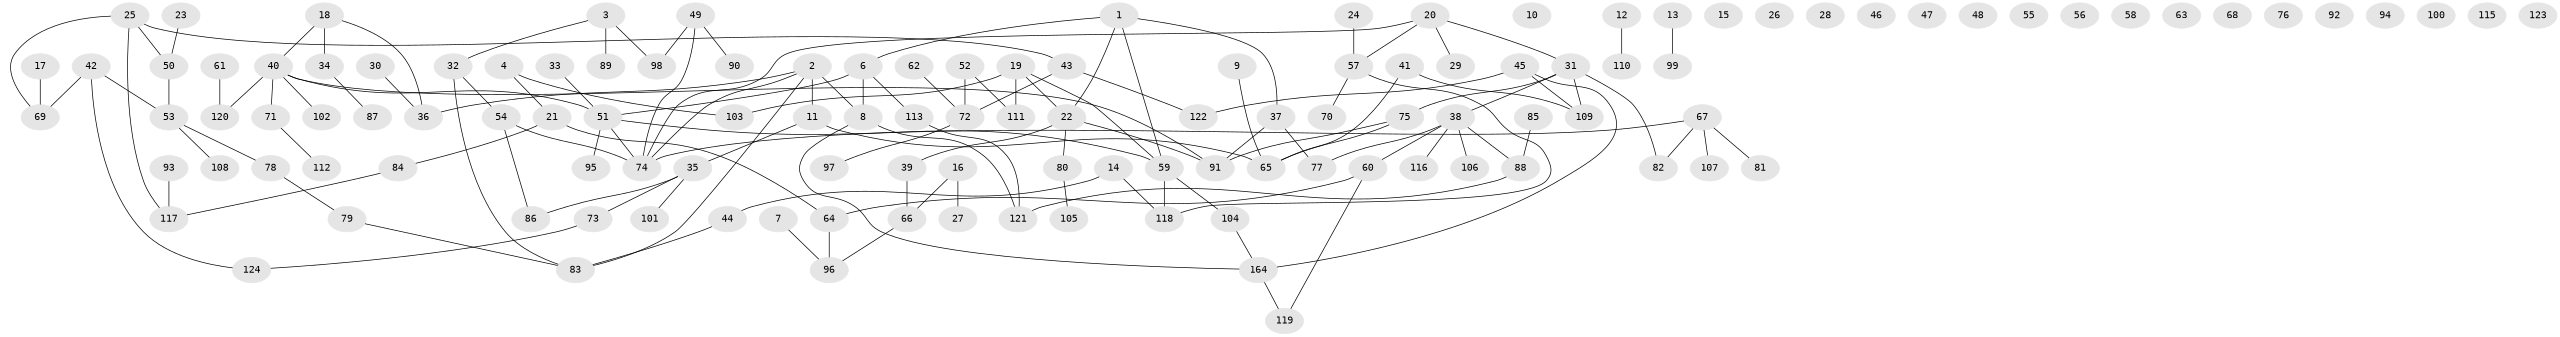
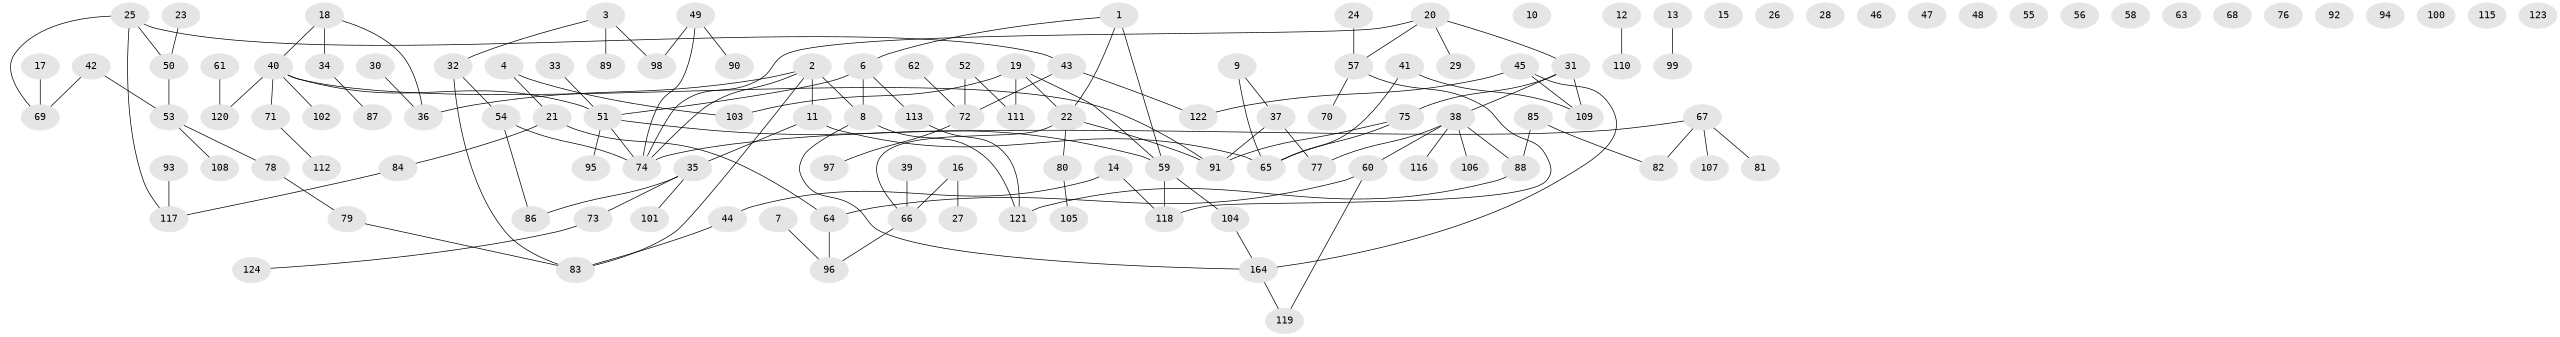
edge "1" -- "37": now "9" -- "37"
edge "31" -- "82": now "85" -- "82"
edge "22" -- "39": now "22" -- "66"
edge "42" -- "124": removed
